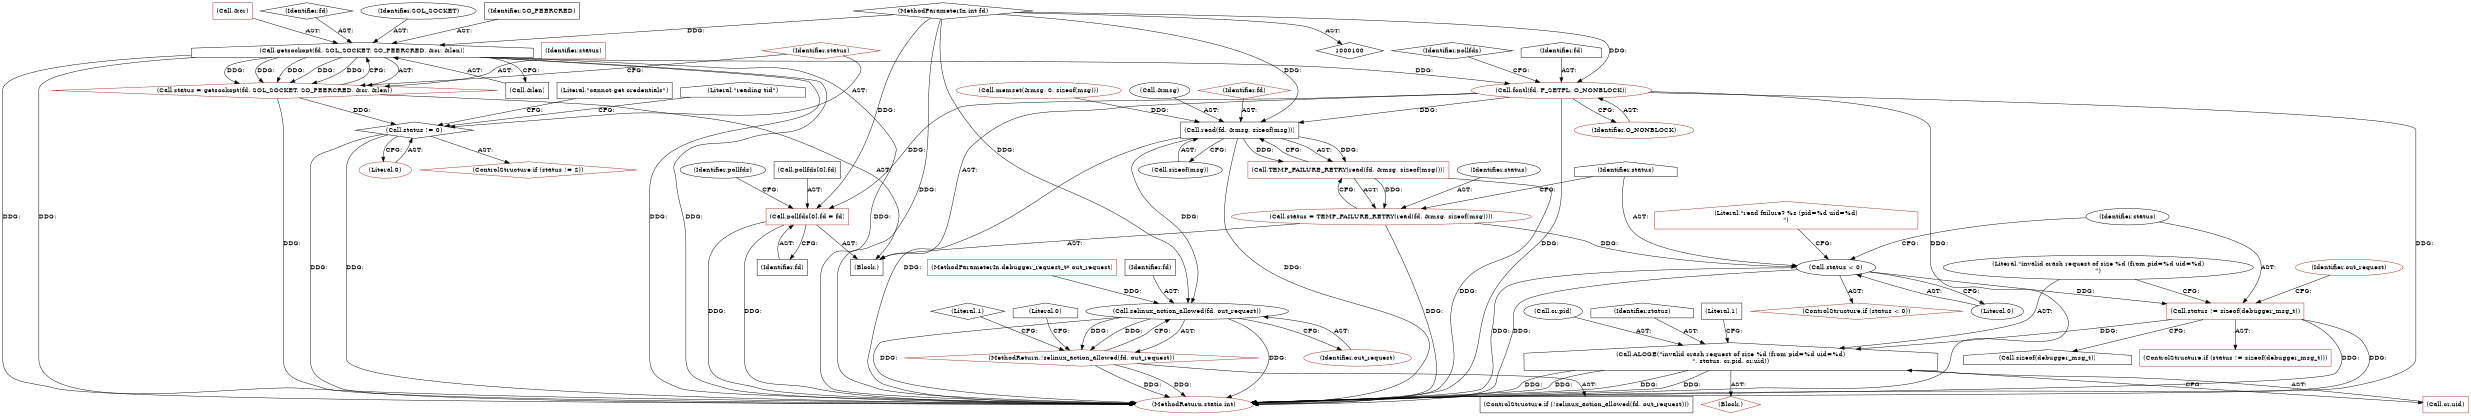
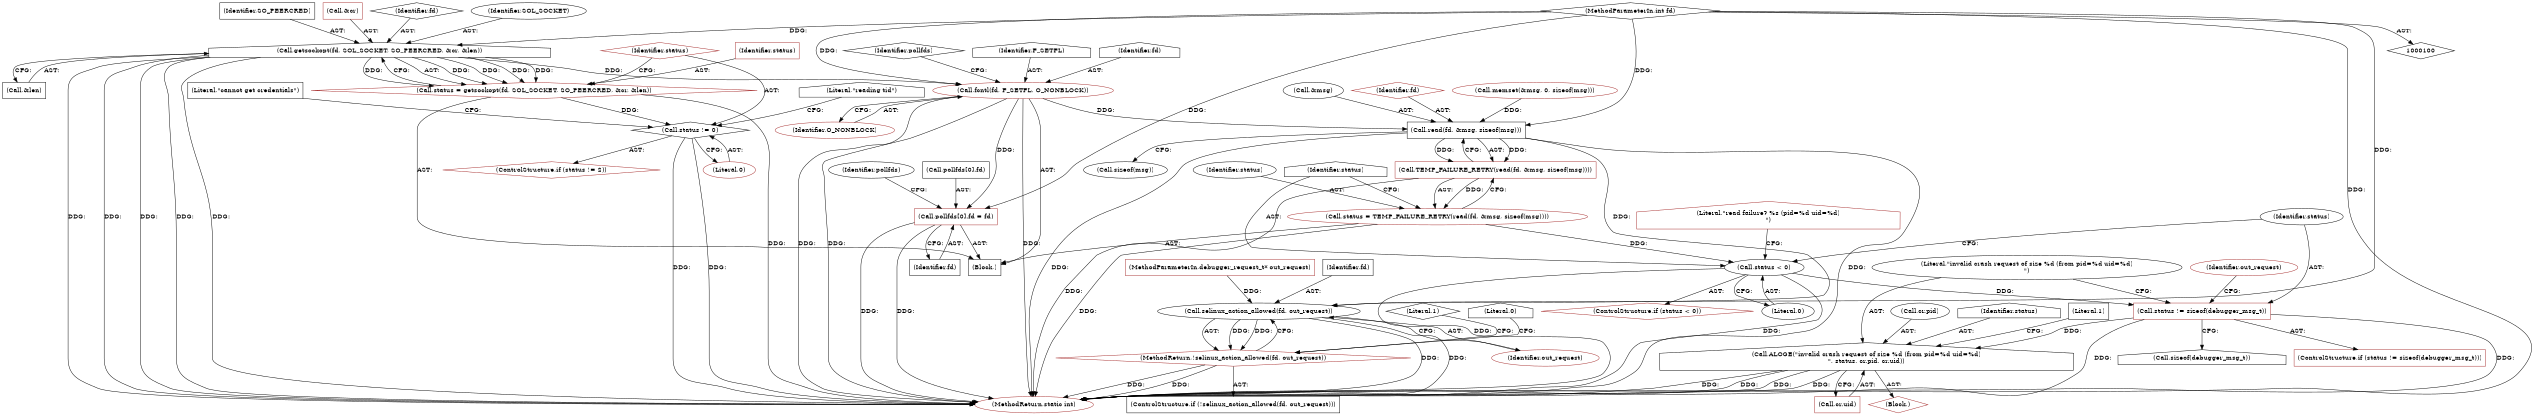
node "(Identifier,F_SETFL)": added
edge "(Call,sizeof(msg))" -> "(Call,read(fd, &msg, sizeof(msg)))": removed, label "AST:"
